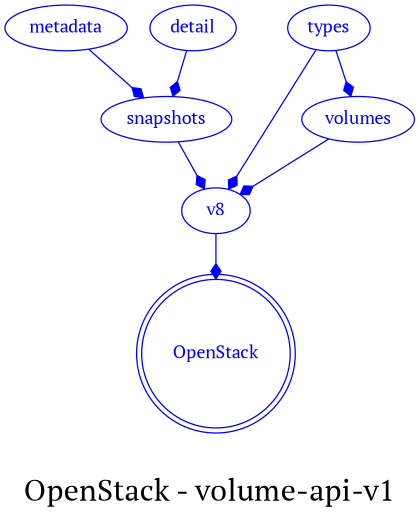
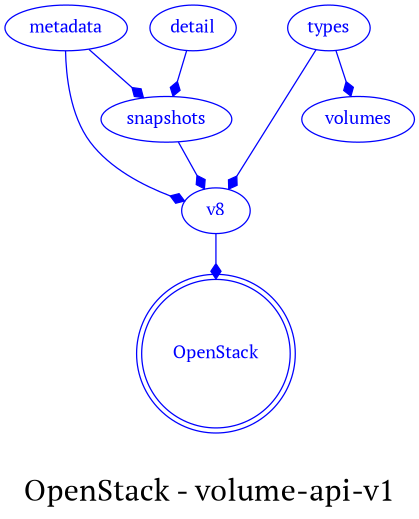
edge "volumes" -> "v8": now "metadata" -> "v8"
